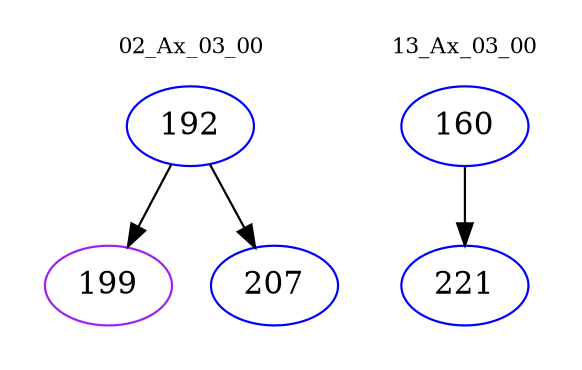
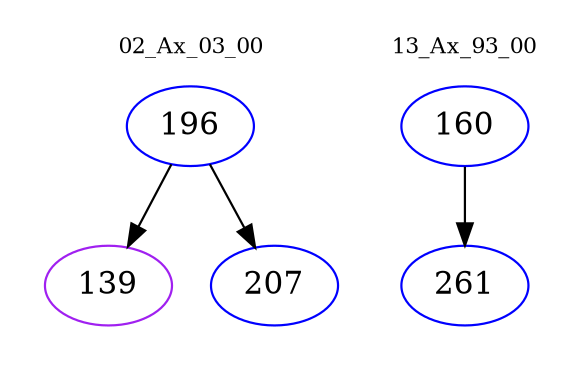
cluster "13_Ax_03_00": label "13_Ax_03_00" -> "13_Ax_93_00"
node "192": label "192" -> "196"
node "199": label "199" -> "139"
node "221": label "221" -> "261"
